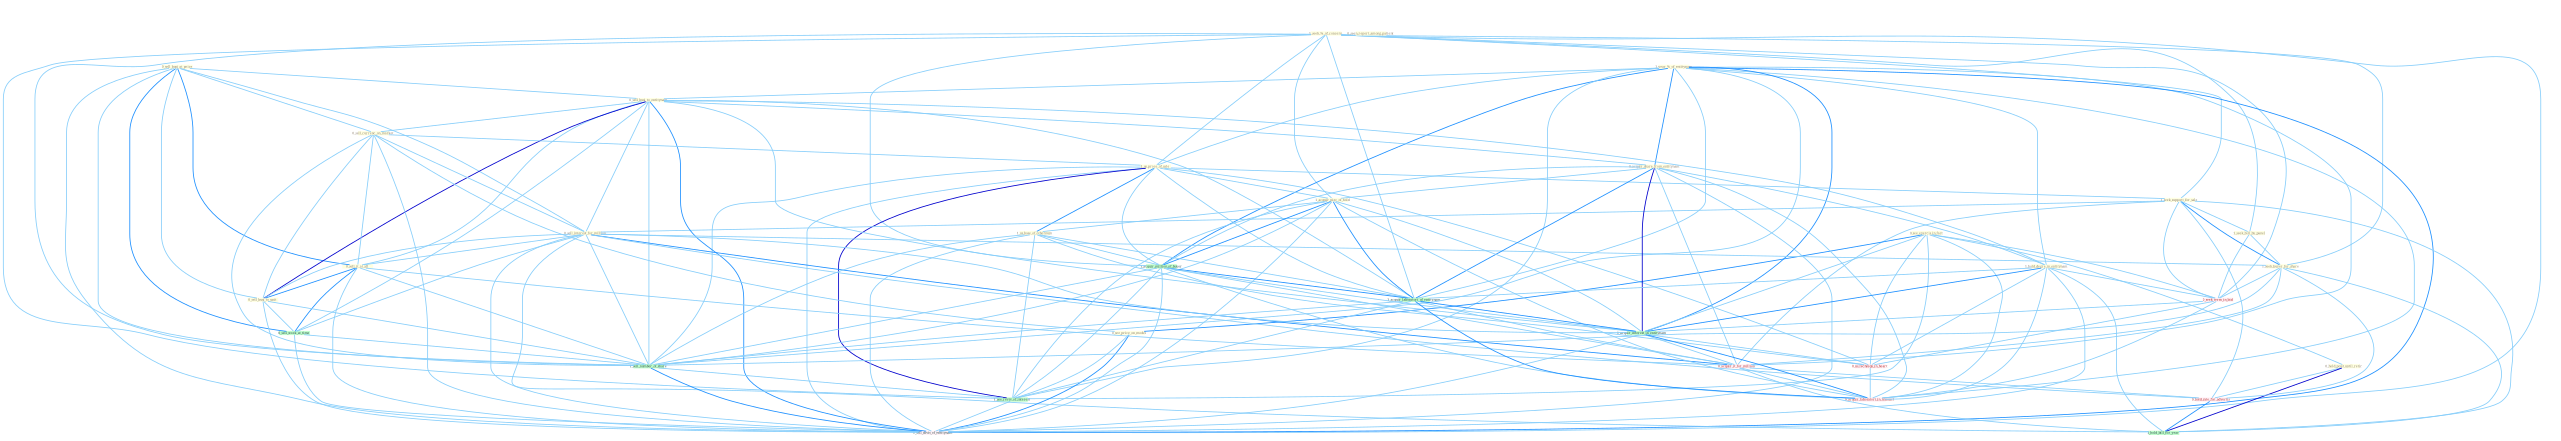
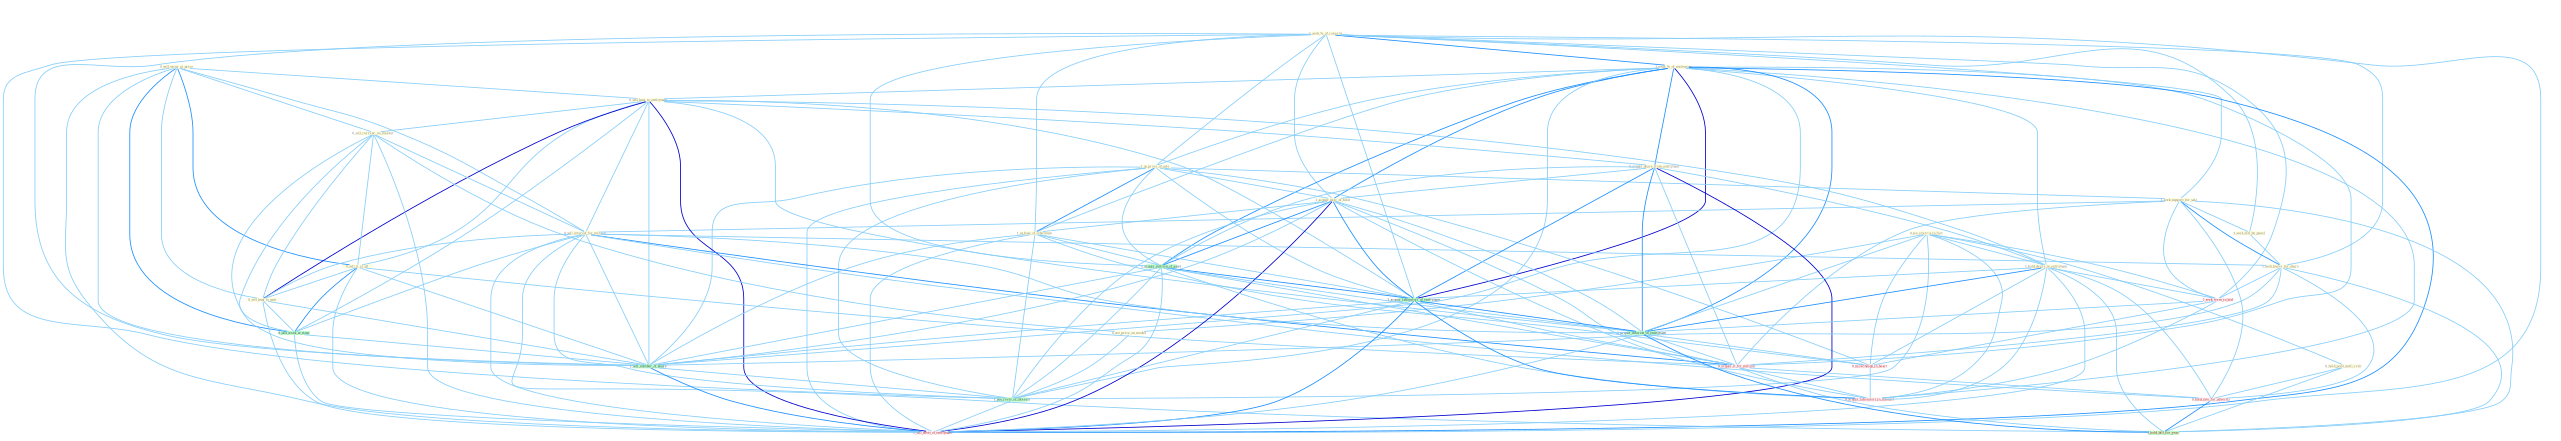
node "0_seen_report_among_patient": removed
edge "1_seek_%_of_concern" -- "1_year_%_of_entitynam": added
edge "1_seek_%_of_concern" -- "1_us_base_of_othernum": added
node "0_sell_busi_at_price": label "0_sell_busi_at_price" -> "0_sell_secur_at_price"
edge "1_year_%_of_entitynam" -- "1_acquir_piec_of_hold": added
edge "1_year_%_of_entitynam" -- "1_us_base_of_othernum": added
edge "0_sell_currenc_on_market" -- "1_us_proce_of_sale": now "0_sell_currenc_on_market" -- "0_sell_stock_at_time"
edge "1_year_%_of_entitynam" -- "1_acquir_laboratori_of_entitynam": color #87cefa -> #0000cd
edge "0_acquir_share_from_entitynam" -- "0_acquir_laboratori_in_transact": removed
edge "0_acquir_share_from_entitynam" -- "1_acquir_interest_in_entitynam": color #0000cd -> #1e90ff
edge "0_sell_interest_for_million" -- "0_sell_it_at_all": now "0_sell_interest_for_million" -- "1_see_reviv_of_interest"
edge "0_see_exercis_in_fact" -- "1_hold_degre_in_entitynam": added
edge "1_us_proce_of_sale" -- "1_see_reviv_of_interest": color #0000cd -> #87cefa
edge "1_seek_bill_by_panel" -- "0_seek_term_in_bid": removed
node "1_acquir_million_of_buyer": label "1_acquir_million_of_buyer" -> "1_acquir_million_of_asset"
edge "0_sell_it_at_all" -- "0_sell_busi_to_unit": color #1e90ff -> #87cefa
edge "1_acquir_piec_of_hold" -- "0_acquir_it_for_million": added
edge "1_hold_degre_in_entitynam" -- "0_hold_rate_for_advertis": added
edge "0_see_exercis_in_fact" -- "0_see_price_on_model": color #1e90ff -> #87cefa
edge "0_sell_busi_to_entitynam" -- "1_sell_divis_of_entitynam": color #1e90ff -> #0000cd
edge "1_acquir_interest_in_entitynam" -- "0_acquir_laboratori_in_transact": now "1_acquir_interest_in_entitynam" -- "1_hold_bill_for_year"
edge "1_acquir_piec_of_hold" -- "1_sell_divis_of_entitynam": color #87cefa -> #0000cd
edge "0_see_price_on_model" -- "1_sell_divis_of_entitynam": now "1_acquir_laboratori_of_entitynam" -- "1_sell_divis_of_entitynam"
edge "0_acquir_share_from_entitynam" -- "1_sell_divis_of_entitynam": color #87cefa -> #0000cd
edge "0_hold_posit_until_retir" -- "1_hold_bill_for_year": color #0000cd -> #87cefa
node "1_sell_divis_of_entitynam": fontcolor #2f4f4f -> #b22222
node "1_hold_bill_for_year": fontcolor #2f4f4f -> #b22222
